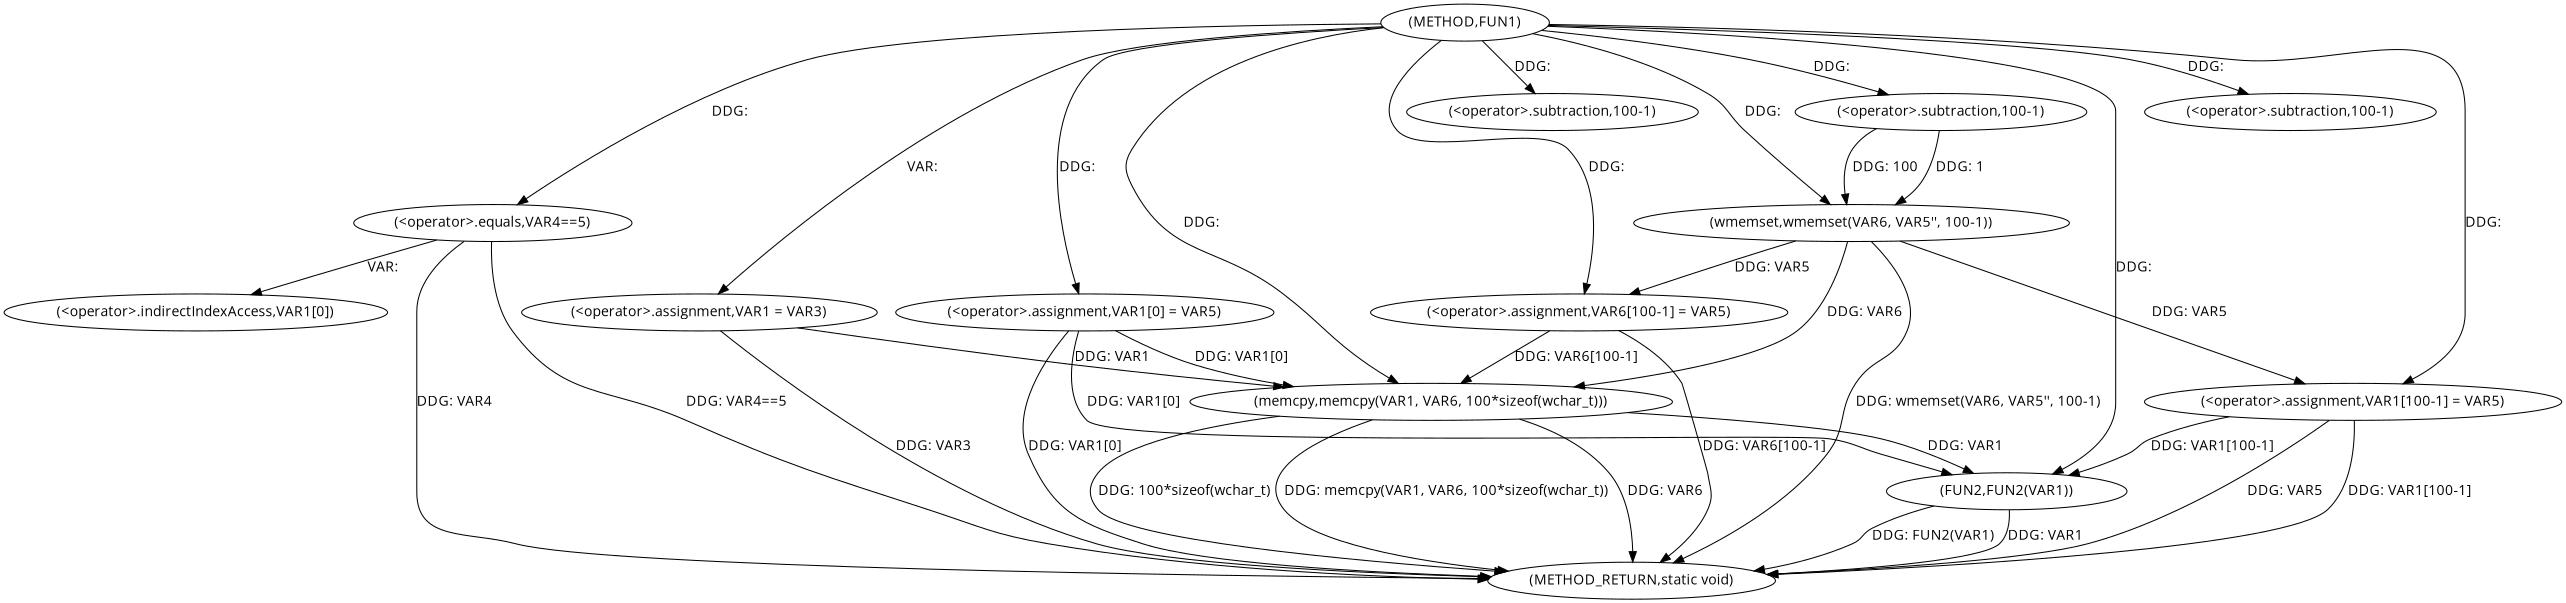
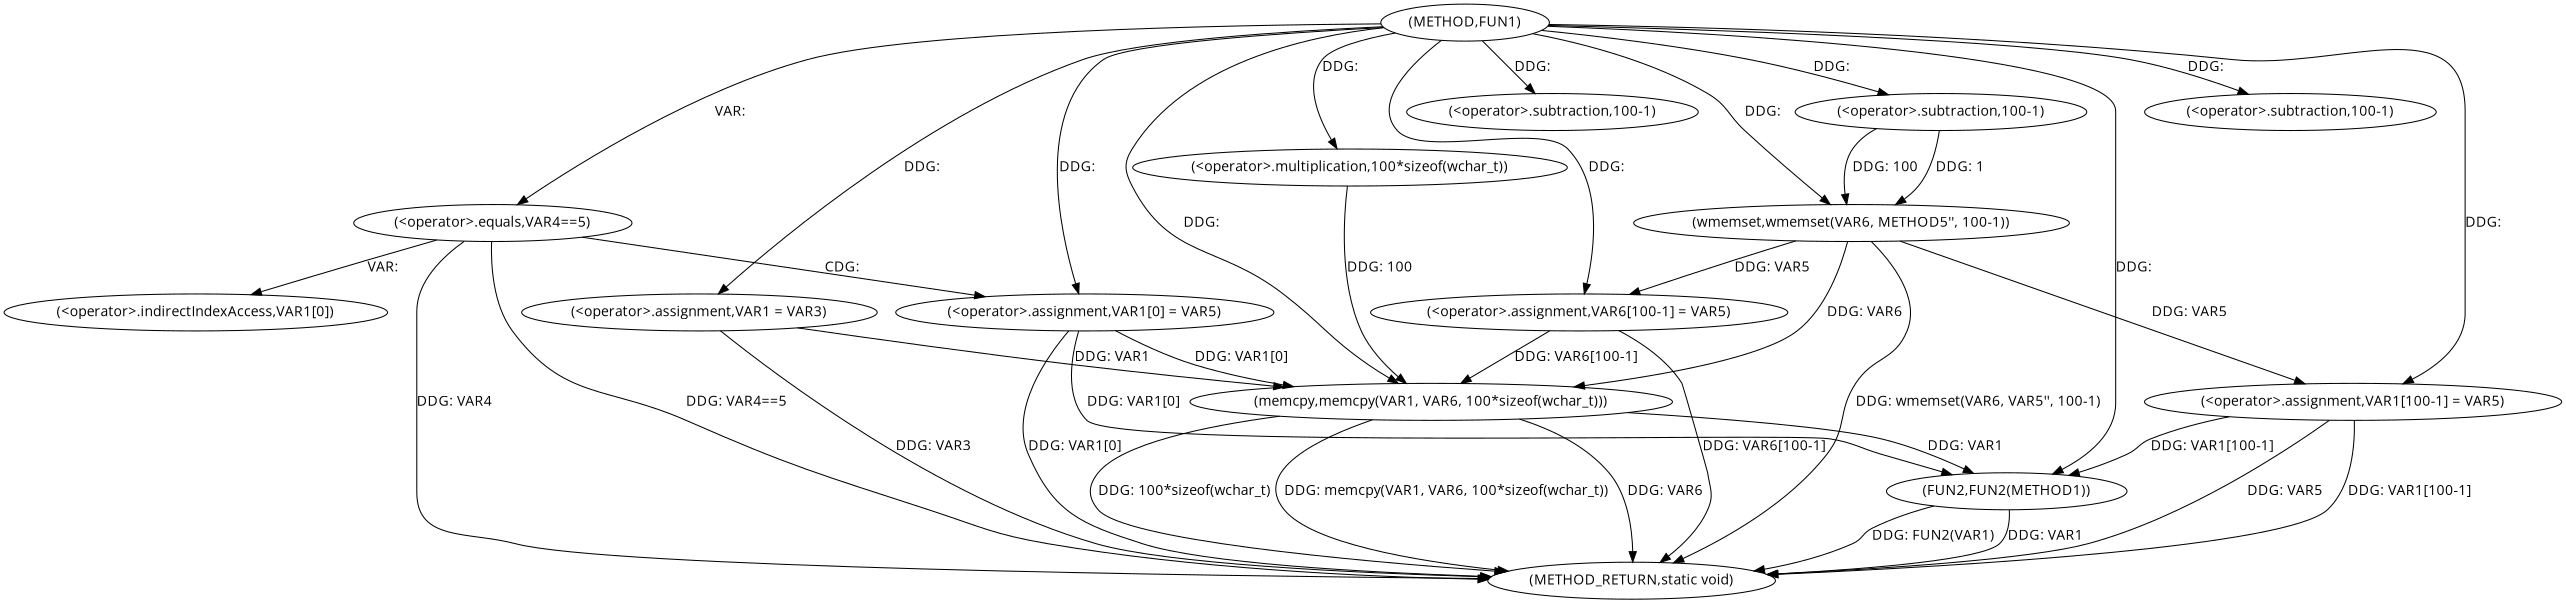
edge "(METHOD,FUN1)" -> "(<operator>.equals,VAR4==5)": label "DDG: " -> "VAR: "
edge "(METHOD,FUN1)" -> "(<operator>.assignment,VAR1 = VAR3)": label "VAR: " -> "DDG: "
node "(<operator>.multiplication,100*sizeof(wchar_t))": added
node "(wmemset,wmemset(VAR6, VAR5'', 100-1))": label "(wmemset,wmemset(VAR6, VAR5'', 100-1))" -> "(wmemset,wmemset(VAR6, METHOD5'', 100-1))"
edge "(<operator>.equals,VAR4==5)" -> "(<operator>.assignment,VAR1[0] = VAR5)": added, label "CDG:"
node "(FUN2,FUN2(VAR1))": label "(FUN2,FUN2(VAR1))" -> "(FUN2,FUN2(METHOD1))"
